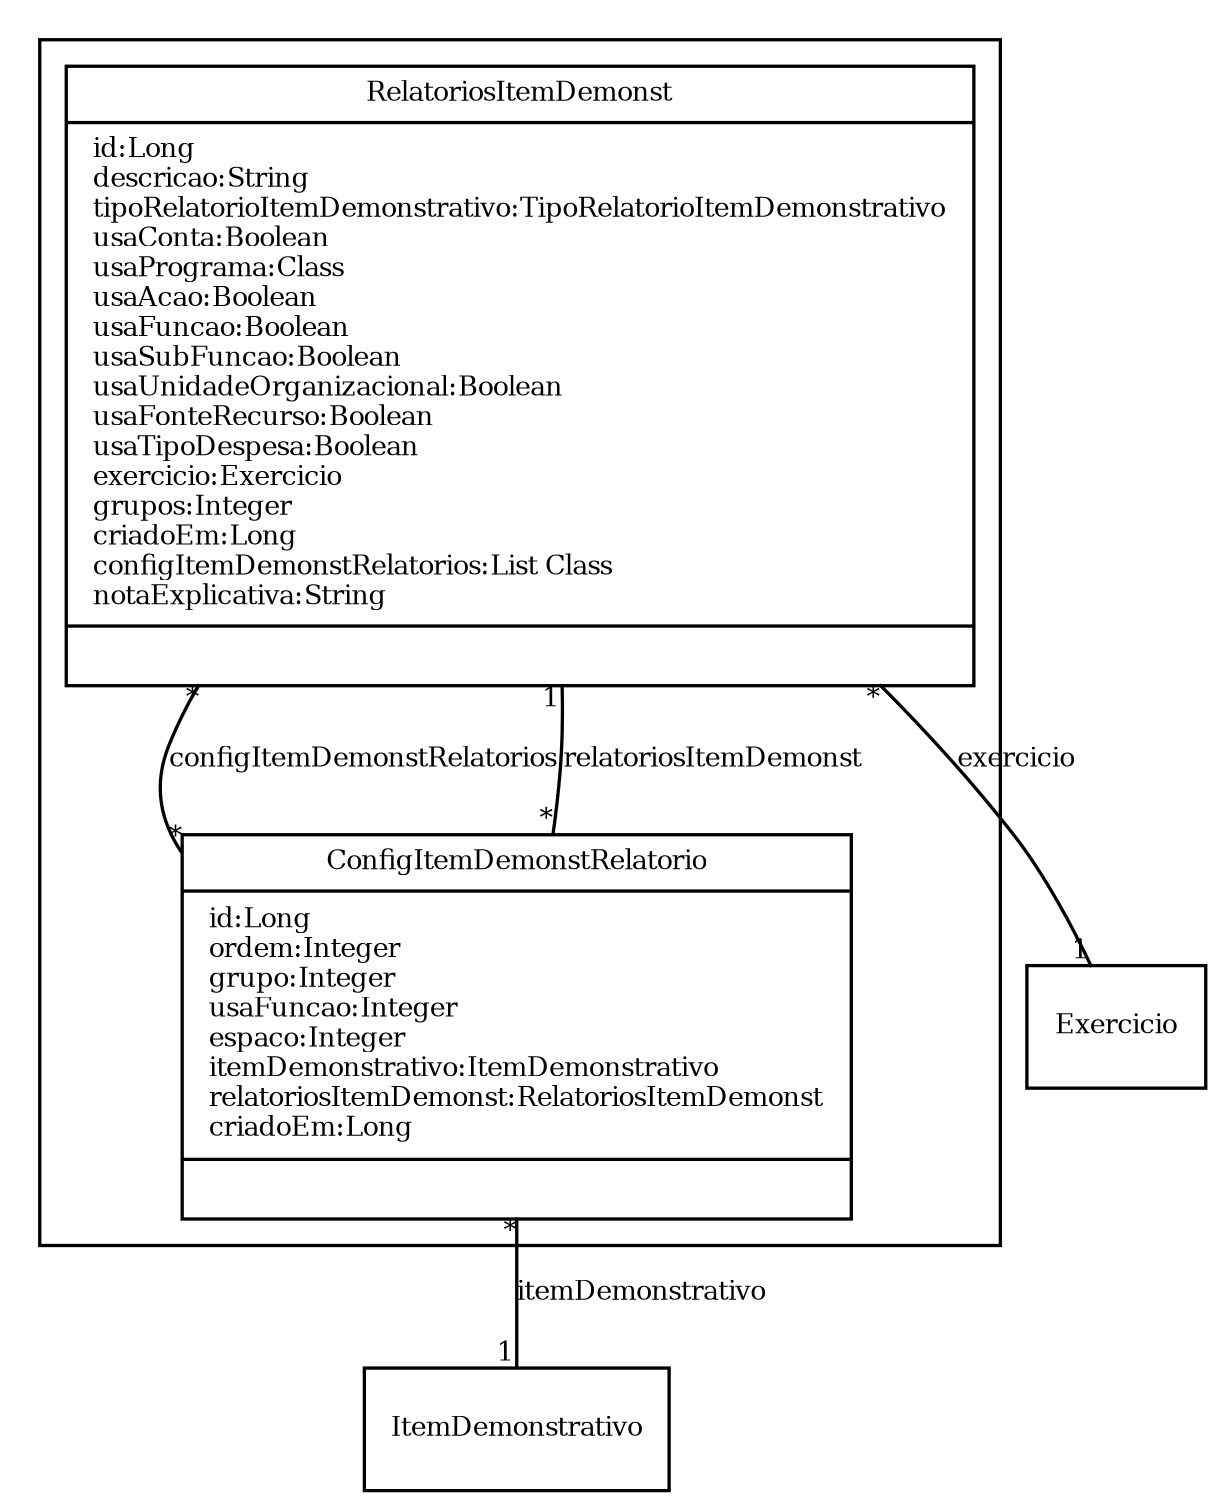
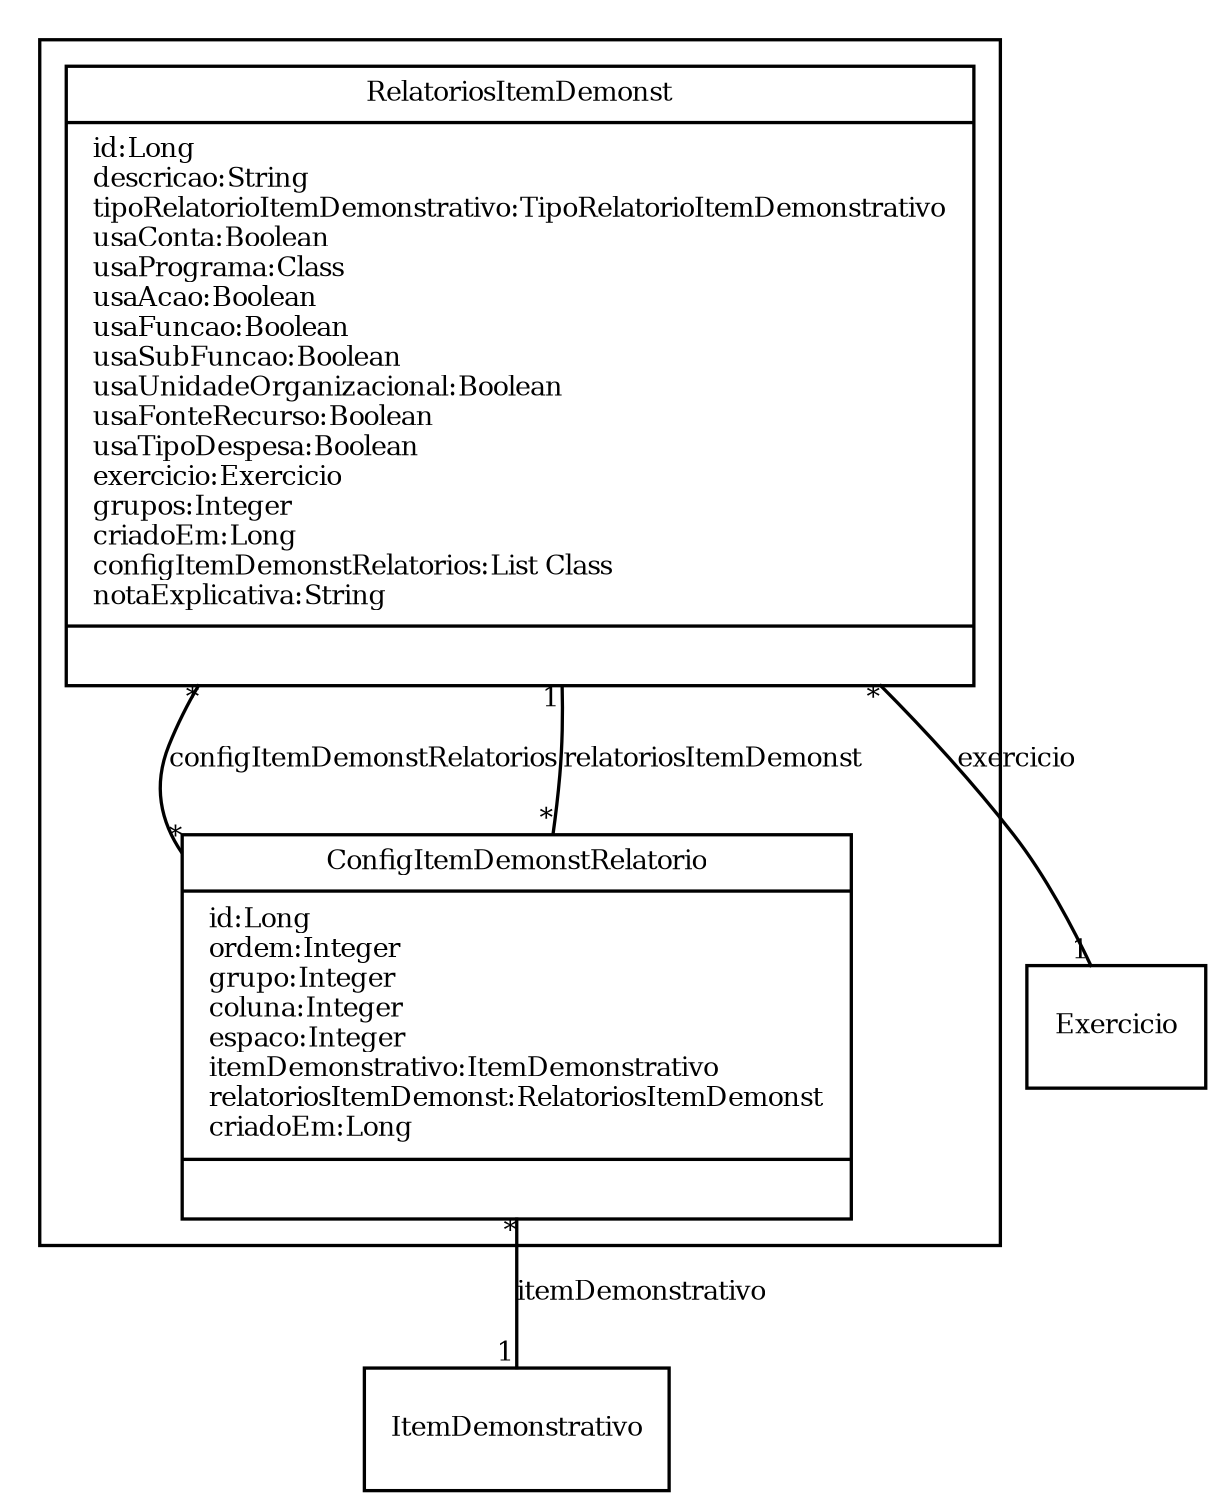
node "ConfigItemDemonstRelatorio": text "usaFuncao:Integer" -> "coluna:Integer"
